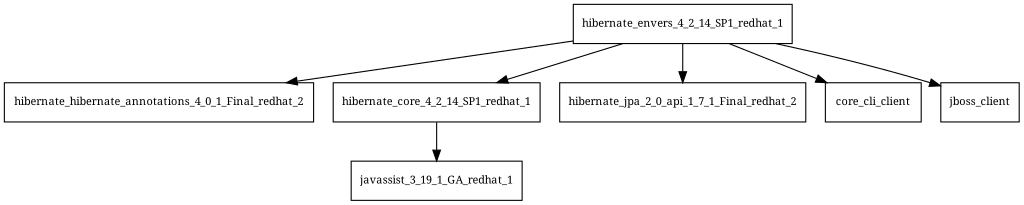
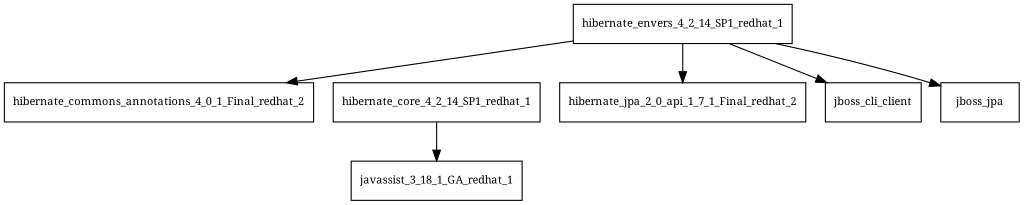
edge "hibernate_envers_4_2_14_SP1_redhat_1" -> "hibernate_core_4_2_14_SP1_redhat_1": removed
node "hibernate_hibernate_annotations_4_0_1_Final_redhat_2": label "hibernate_hibernate_annotations_4_0_1_Final_redhat_2" -> "hibernate_commons_annotations_4_0_1_Final_redhat_2"
node "core_cli_client": label "core_cli_client" -> "jboss_cli_client"
node "jboss_client": label "jboss_client" -> "jboss_jpa"
node "javassist_3_19_1_GA_redhat_1": label "javassist_3_19_1_GA_redhat_1" -> "javassist_3_18_1_GA_redhat_1"
